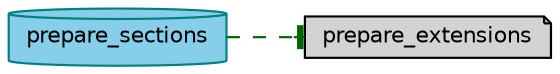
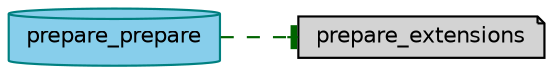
node "prepare_sections": label "prepare_sections" -> "prepare_prepare"
